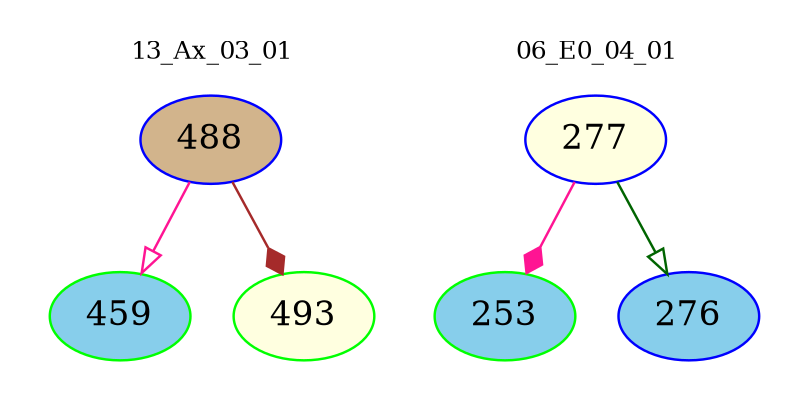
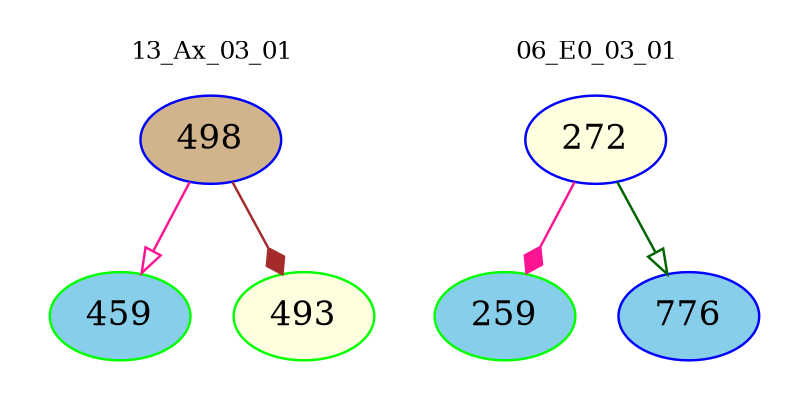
cluster "06_E0_04_01": label "06_E0_04_01" -> "06_E0_03_01"
node "488": label "488" -> "498"
node "277": label "277" -> "272"
node "253": label "253" -> "259"
node "276": label "276" -> "776"
